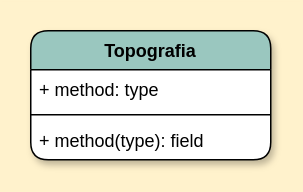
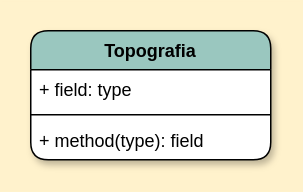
node "+ method: type": label "+ method: type" -> "+ field: type"
